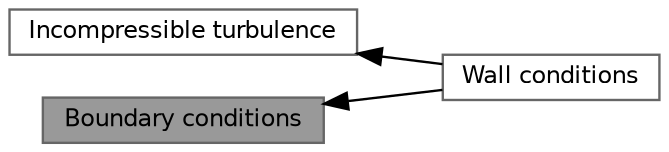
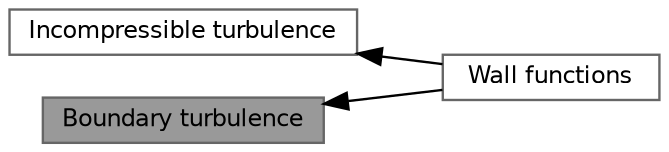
node "Wall conditions": label "Wall conditions" -> "Wall functions"
node "Boundary conditions": label "Boundary conditions" -> "Boundary turbulence"
